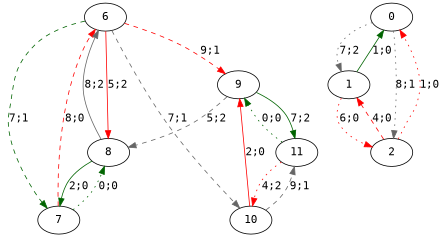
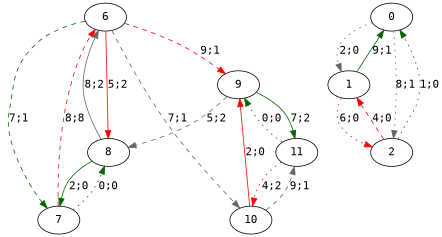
edge "0" -> "1": label "7;2" -> "2;0"
edge "1" -> "0": label "1;0" -> "9;1"
edge "2" -> "0": color red -> darkgreen
edge "7" -> "6": label "8;0" -> "8;8"
